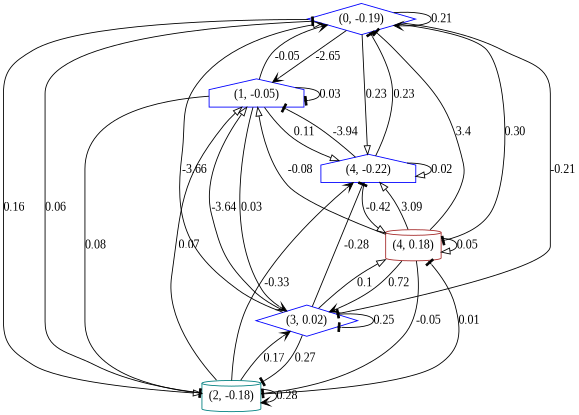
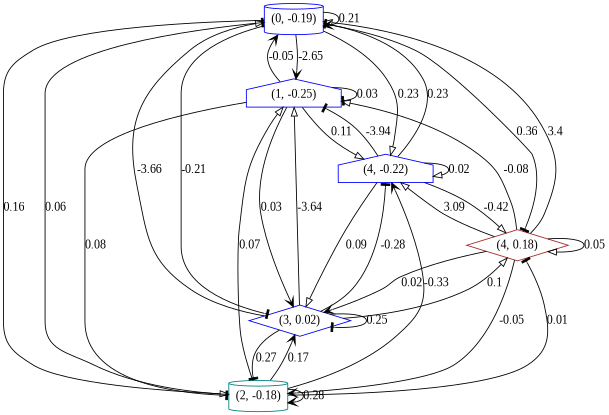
node "(0, -0.19)": shape diamond -> cylinder
node "(1, -0.05)": label "(1, -0.05)" -> "(1, -0.25)"
edge "(4, 0.18)" -> "(0, -0.19)": arrowhead tee -> onormal
edge "(0, -0.19)" -> "(4, 0.18)": label "0.30" -> "0.36"
edge "(4, -0.22)" -> "(3, 0.02)": added, label "0.09"
node "(4, 0.18)": shape cylinder -> diamond
edge "(4, 0.18)" -> "(3, 0.02)": label "0.72" -> "0.02"
edge "(4, 0.18)" -> "(2, -0.18)": arrowhead tee -> vee
